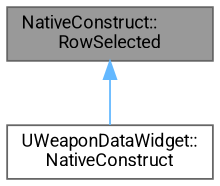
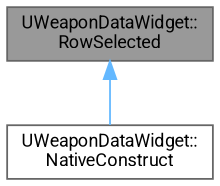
node "NativeConstruct:: RowSelected": label "NativeConstruct:: RowSelected" -> "UWeaponDataWidget:: RowSelected"
